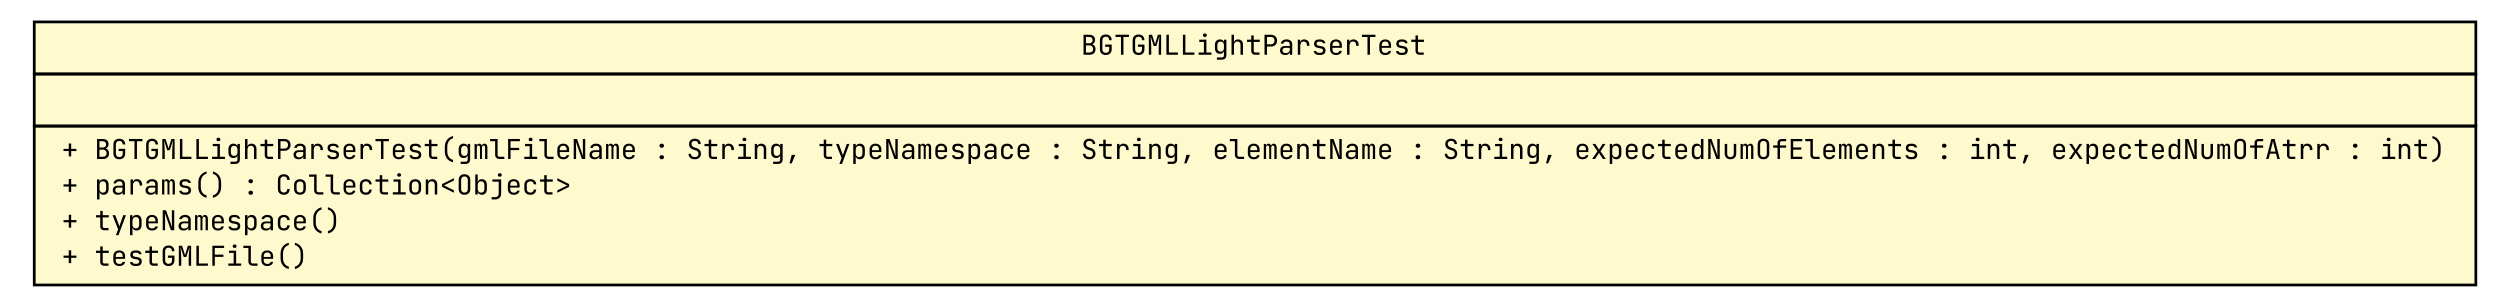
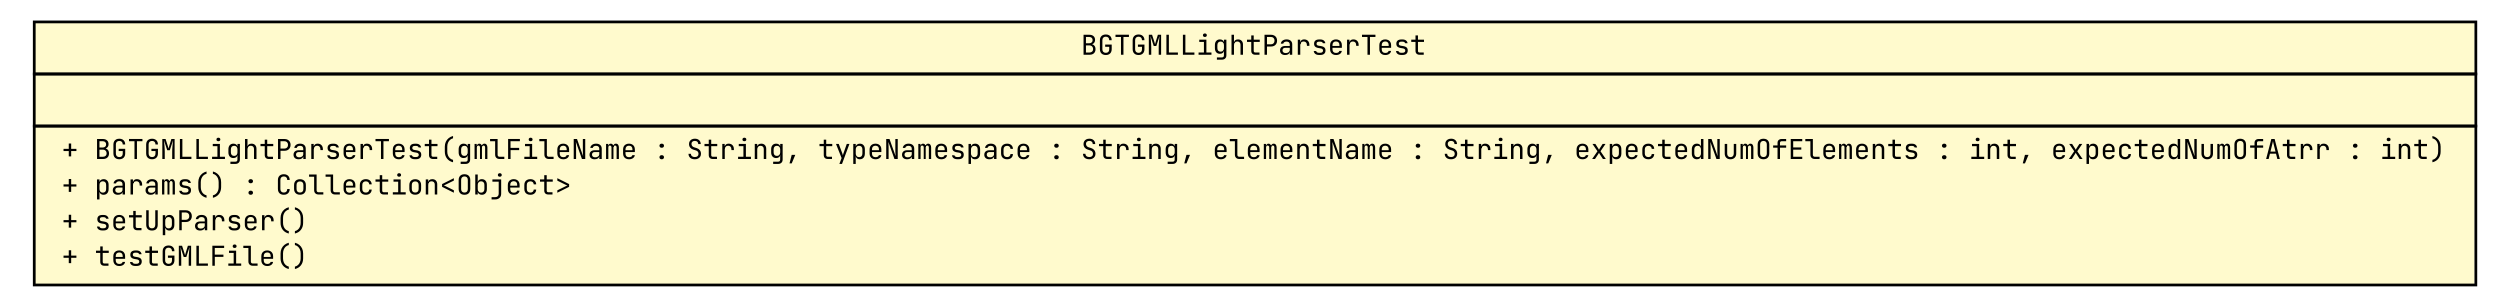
node "BGTGMLLightParserTest": text "+ typeNamespace()" -> "+ setUpParser()"
